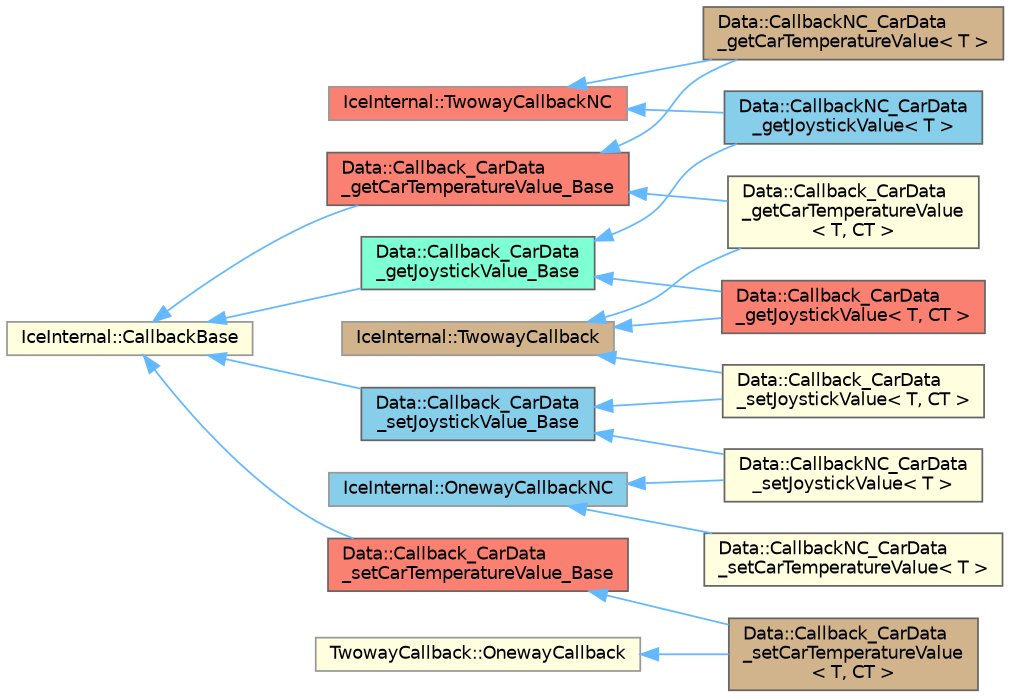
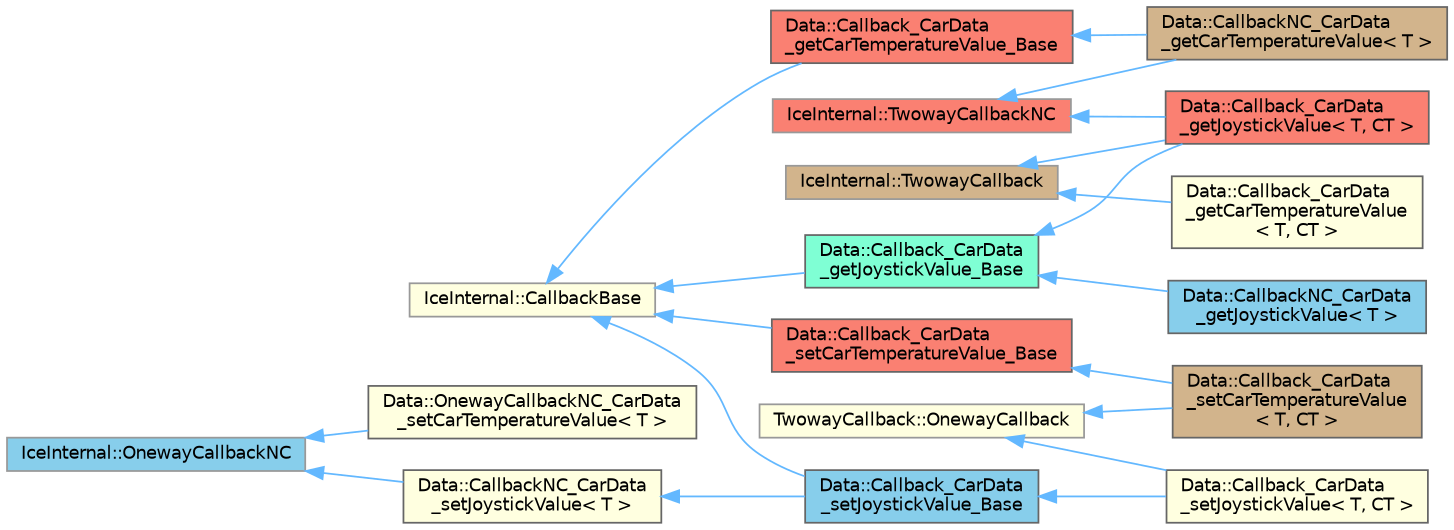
edge "Data::CallbackNC_CarData _getJoystickValue< T >" -> "IceInternal::TwowayCallbackNC": now "Data::Callback_CarData _getJoystickValue< T, CT >" -> "IceInternal::TwowayCallbackNC"
edge "Data::Callback_CarData _getCarTemperatureValue < T, CT >" -> "Data::Callback_CarData _getCarTemperatureValue_Base": removed
edge "Data::Callback_CarData _setJoystickValue< T, CT >" -> "IceInternal::TwowayCallback": now "Data::Callback_CarData _setJoystickValue< T, CT >" -> "TwowayCallback::OnewayCallback"
edge "Data::CallbackNC_CarData _setJoystickValue< T >" -> "Data::Callback_CarData _setJoystickValue_Base": reversed
node "Data::CallbackNC_CarData _setCarTemperatureValue< T >": label "Data::CallbackNC_CarData _setCarTemperatureValue< T >" -> "Data::OnewayCallbackNC_CarData _setCarTemperatureValue< T >"
